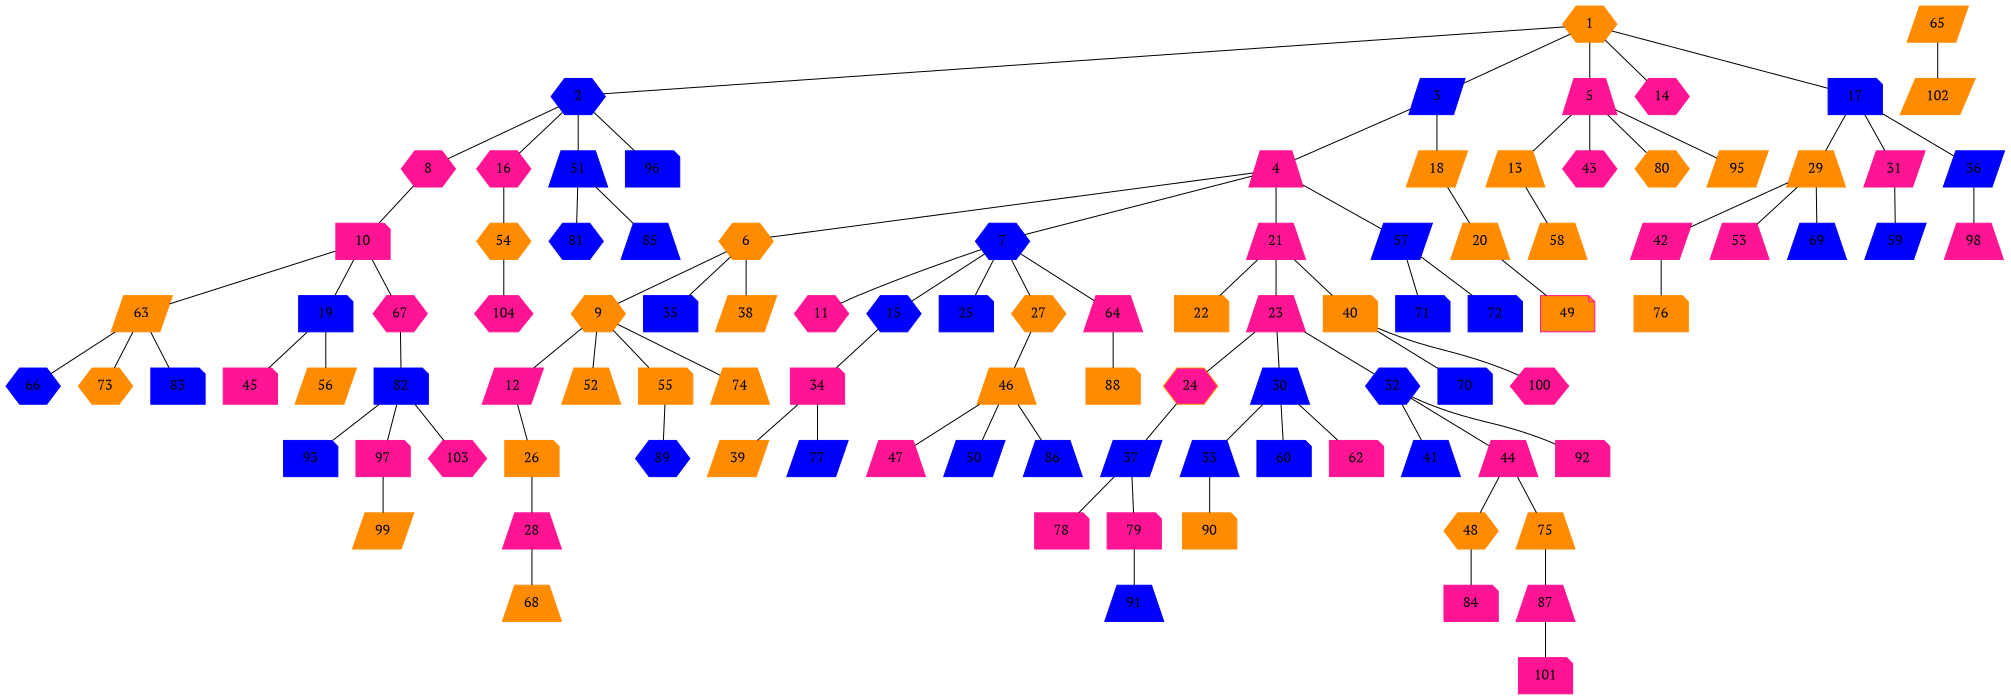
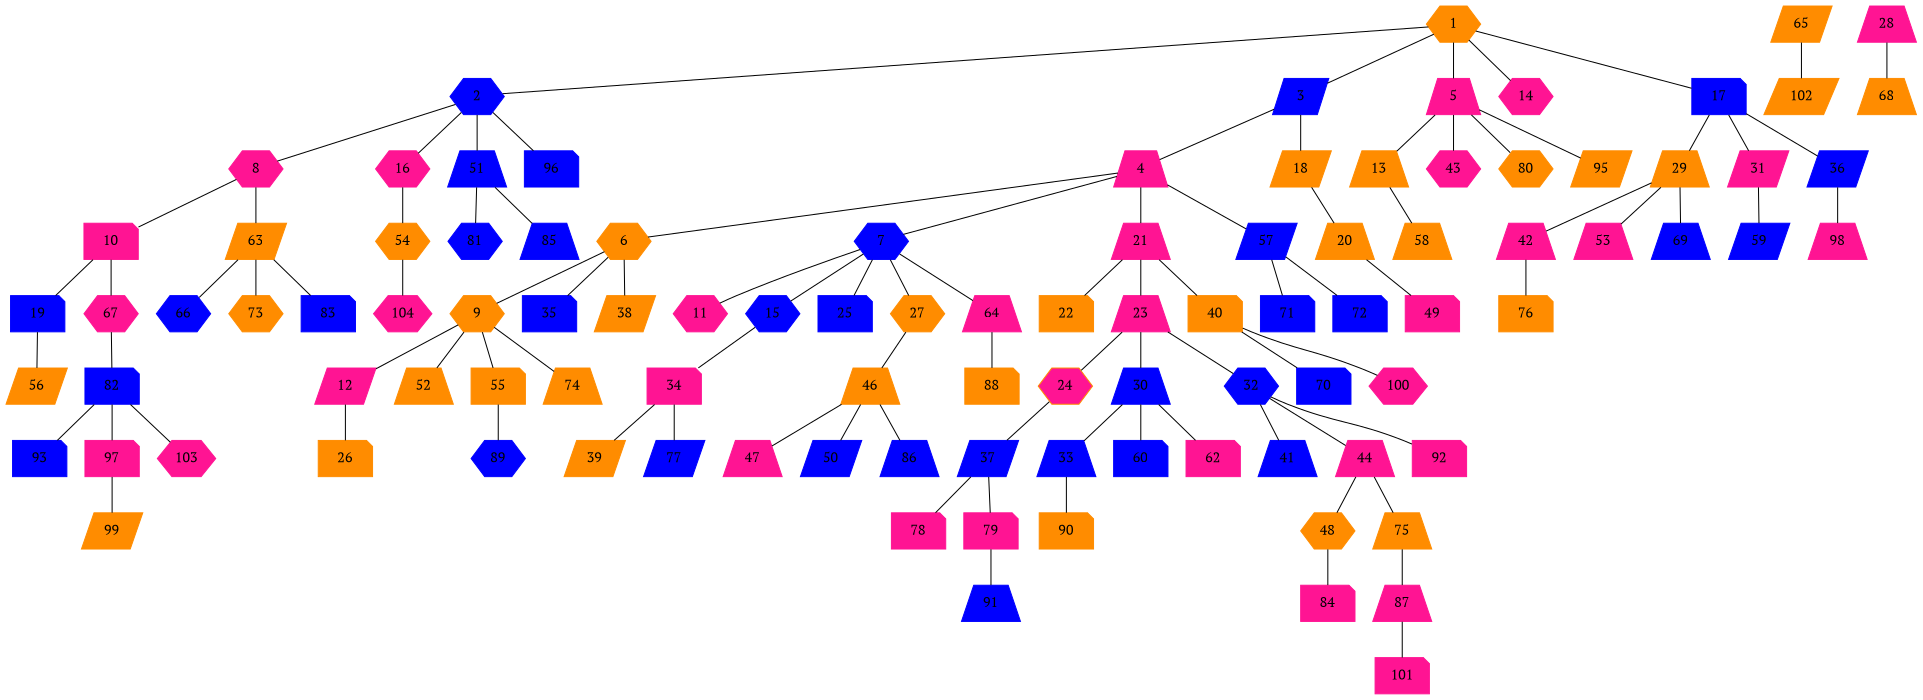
node "42": shape parallelogram -> trapezium
edge "10" -- "63": now "8" -- "63"
node "49": fillcolor darkorange -> deeppink
node "45": removed
edge "26" -- "28": removed
